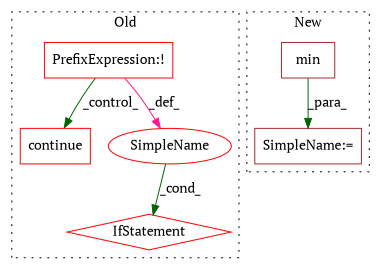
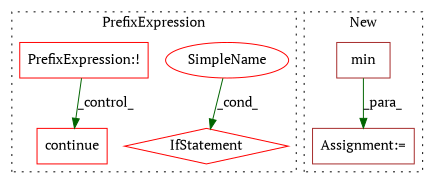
cluster "Old": label "Old" -> "PrefixExpression"
edge "PrefixExpression:!" -> "SimpleName": removed, label "_def_"
node "SimpleName:=": label "SimpleName:=" -> "Assignment:="
